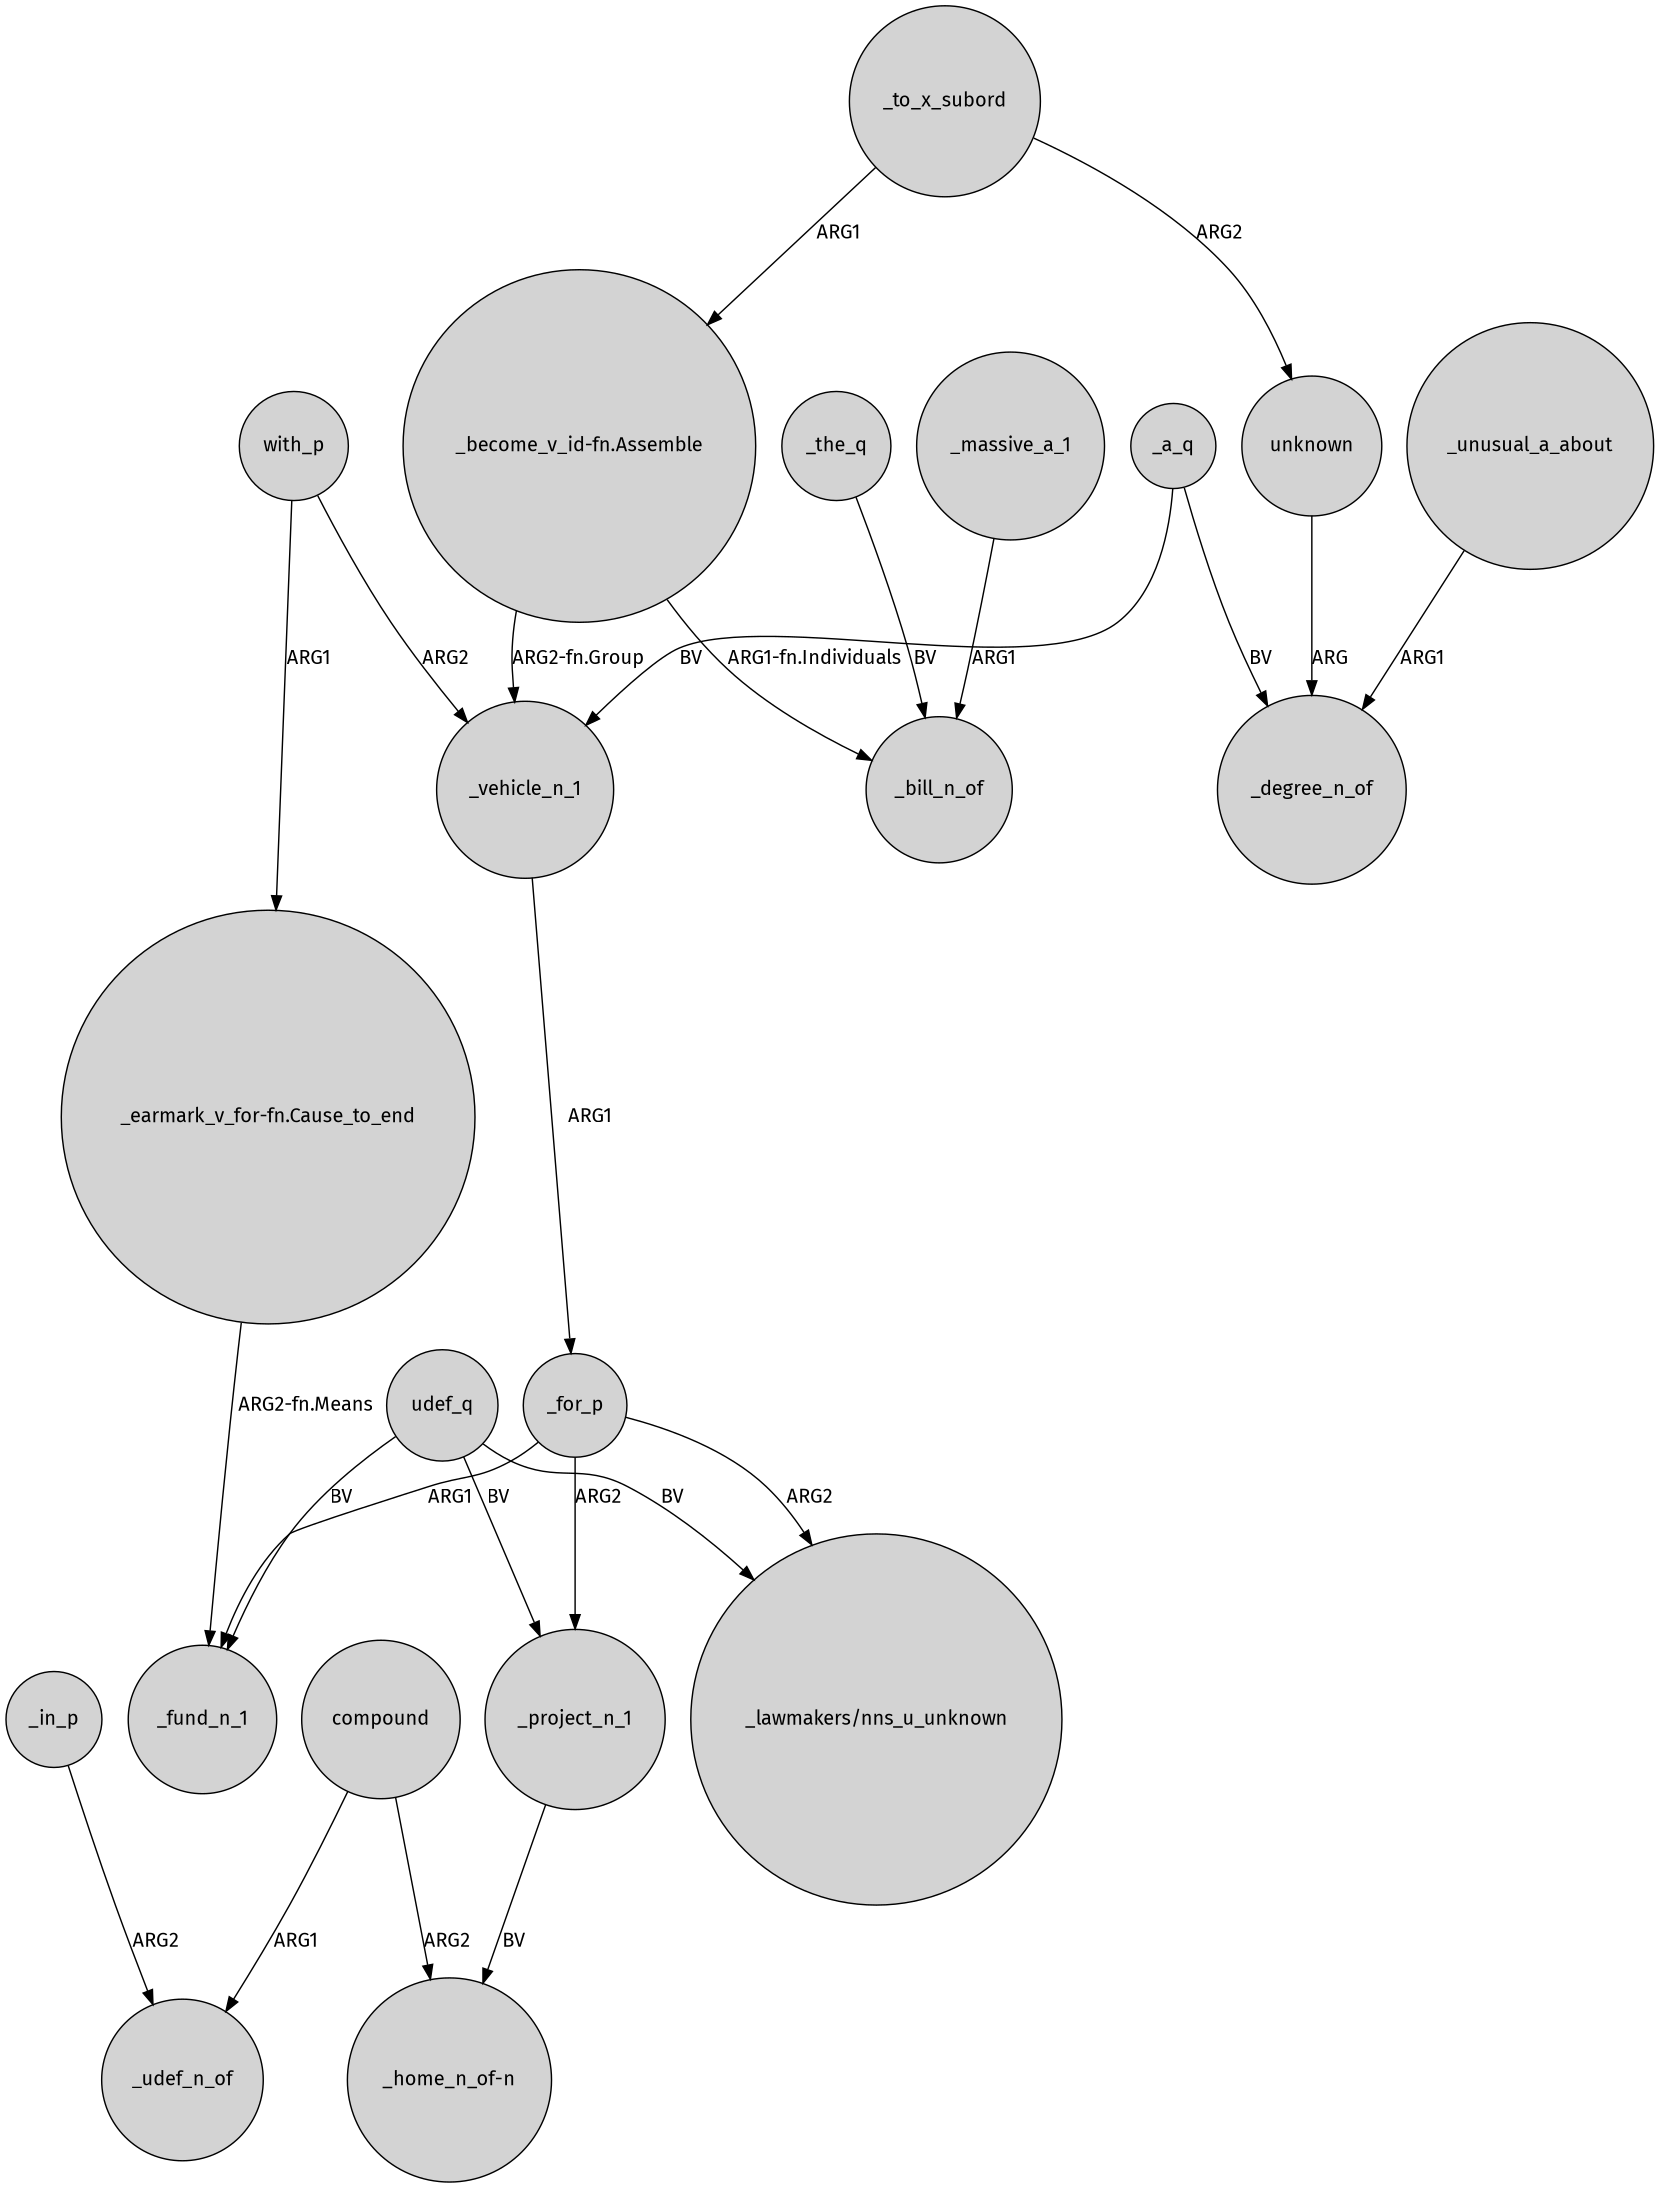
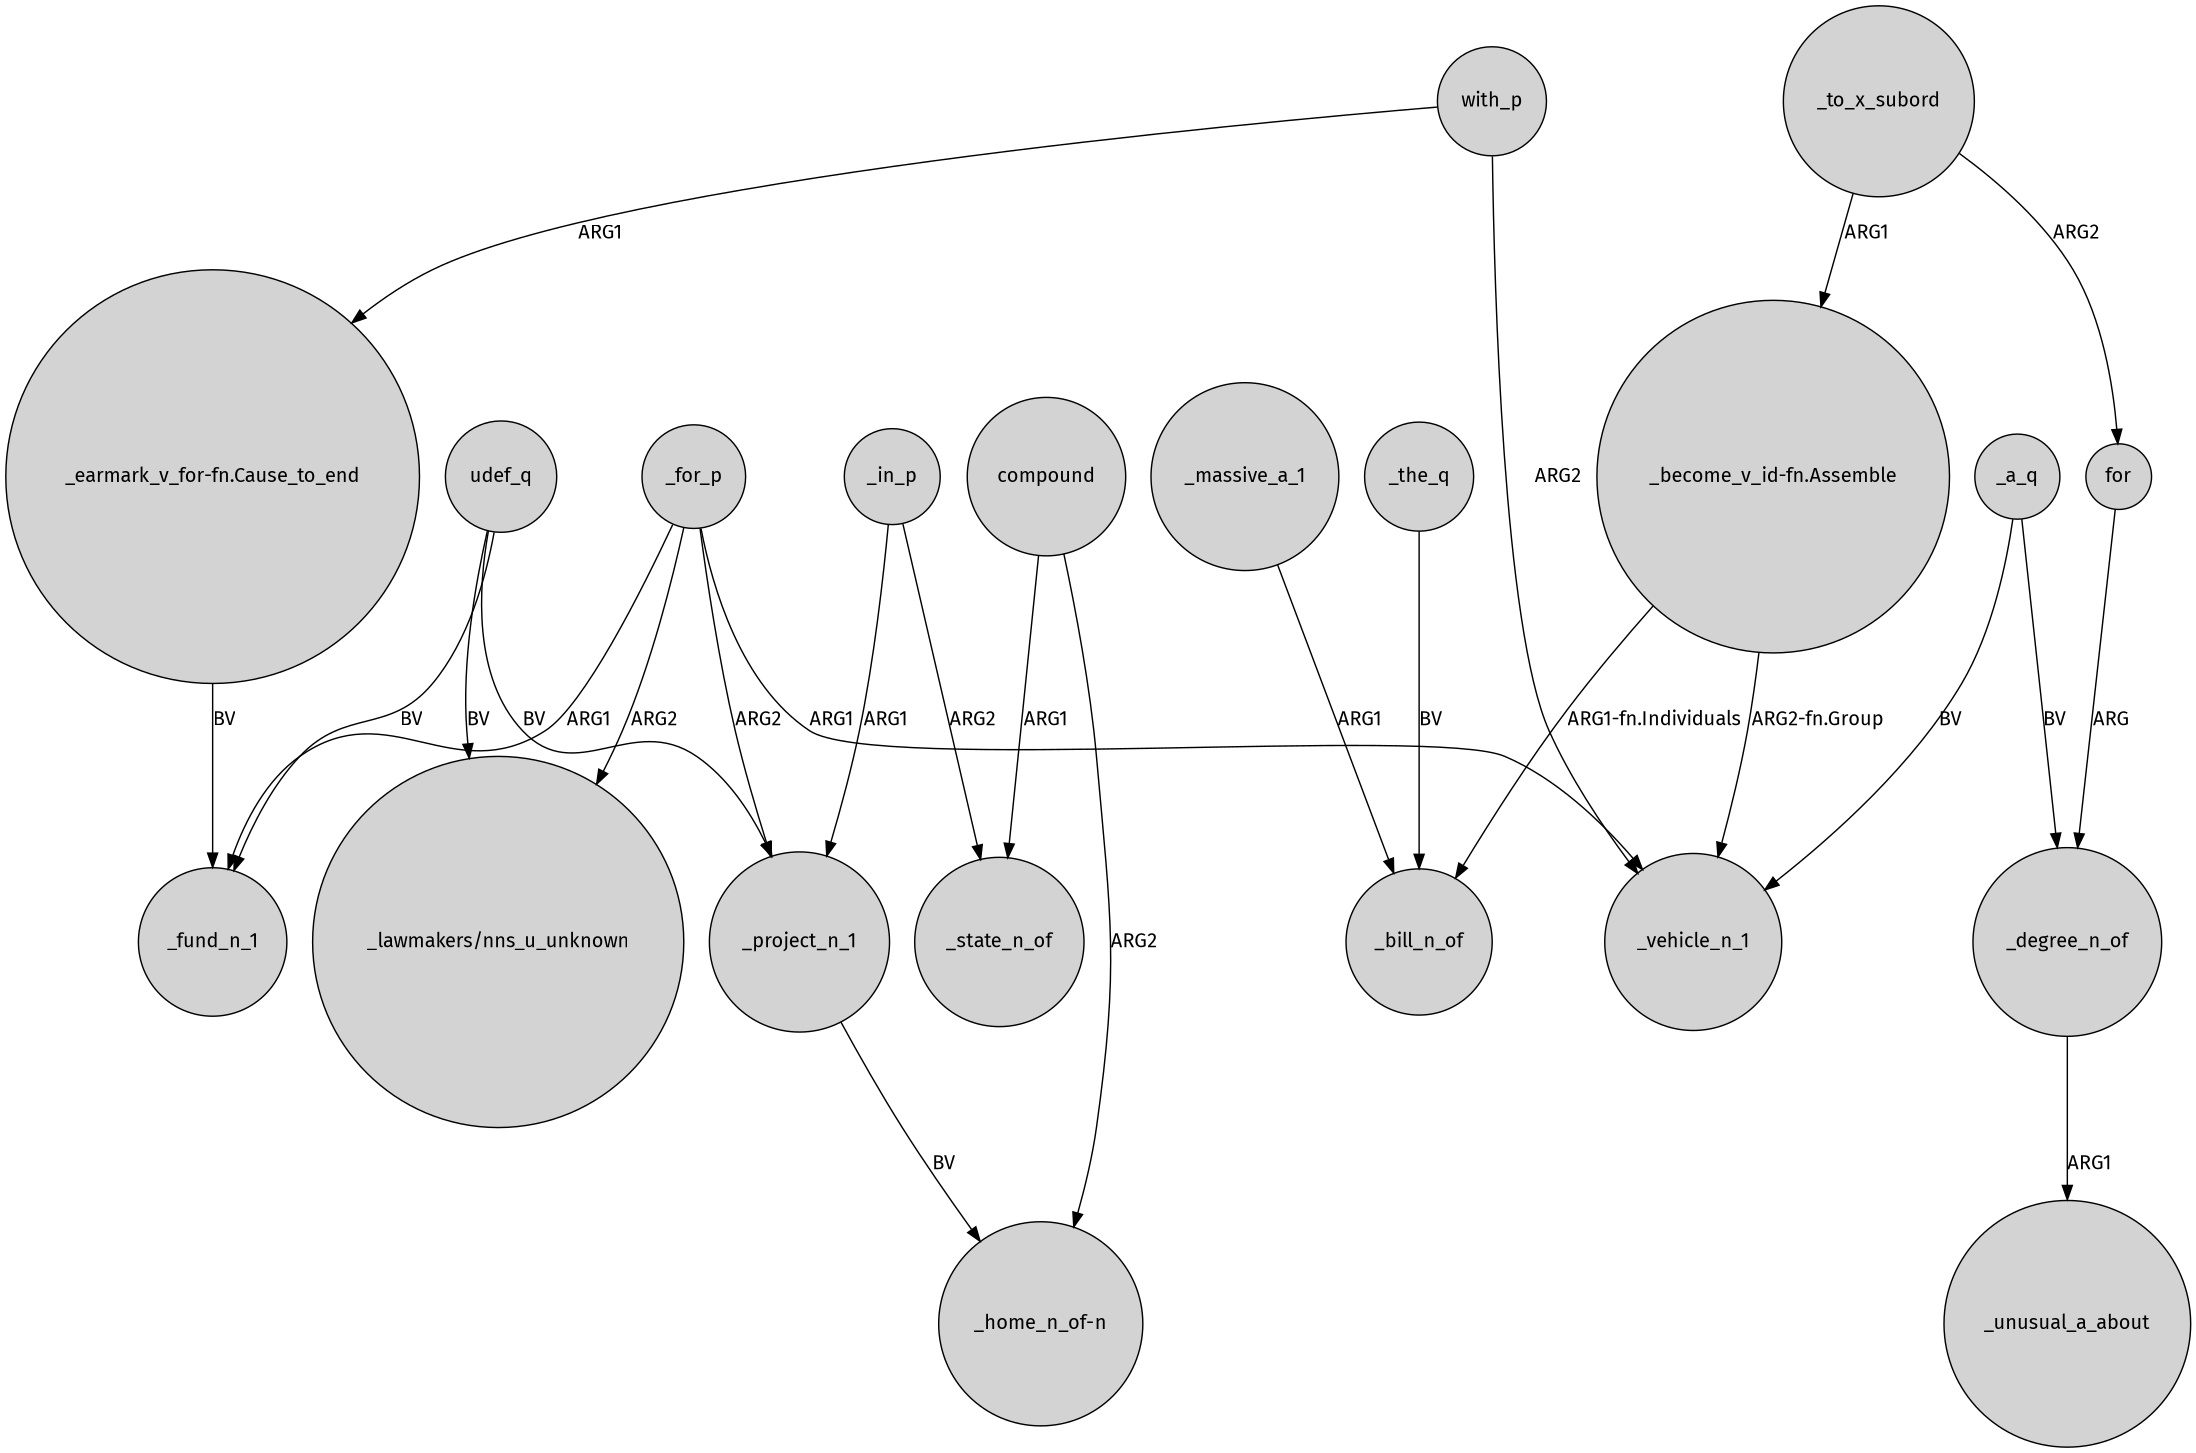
node "unknown": label "unknown" -> "for"
edge "_unusual_a_about" -> "_degree_n_of": reversed
edge "_in_p" -> "_project_n_1": added, label "ARG1"
edge "_vehicle_n_1" -> "_for_p": reversed
edge "_earmark_v_for-fn.Cause_to_end" -> "_fund_n_1": label "ARG2-fn.Means" -> "BV"
node "_udef_n_of": label "_udef_n_of" -> "_state_n_of"
